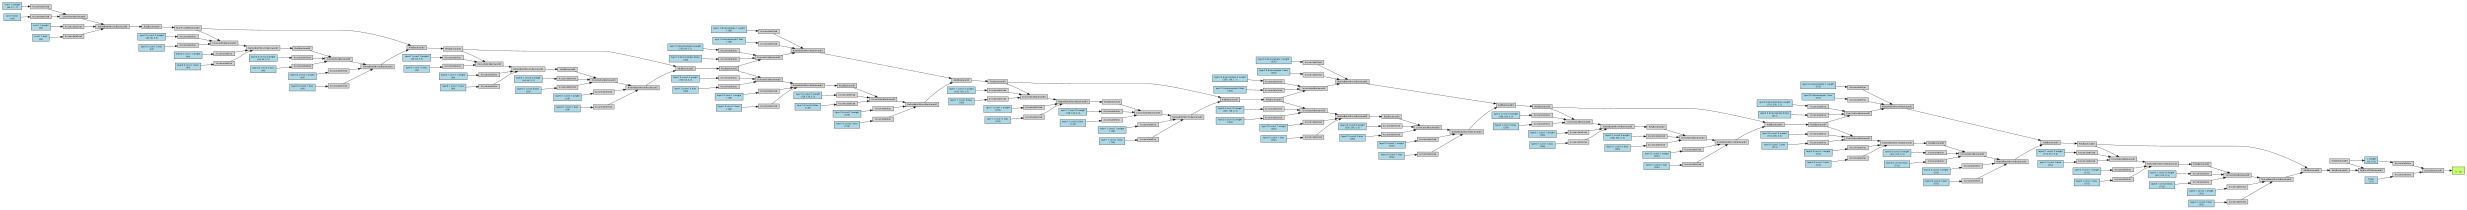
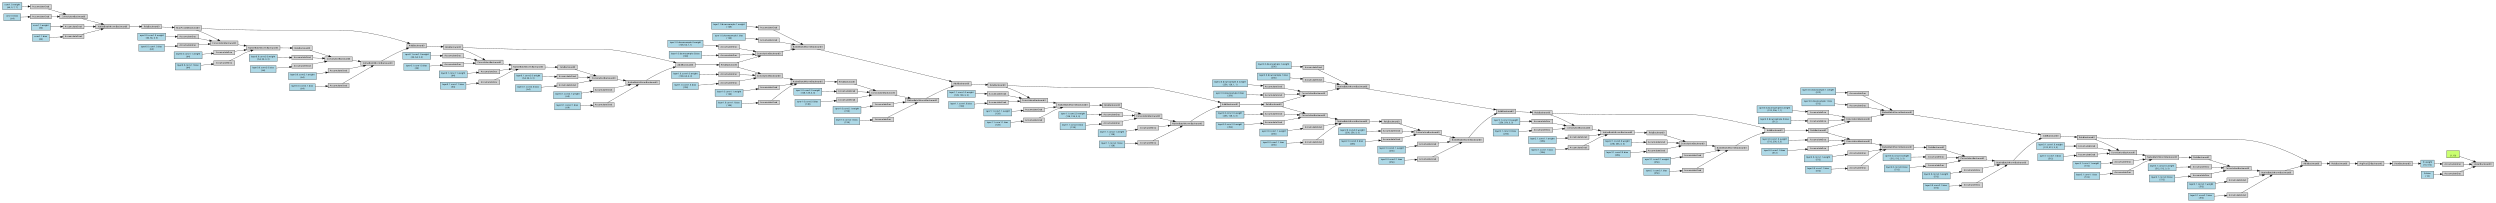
edge "ViewBackward0" -> "AvgPool2DBackward0": reversed
edge "LinearBackward0" -> "(1, 10)": reversed
